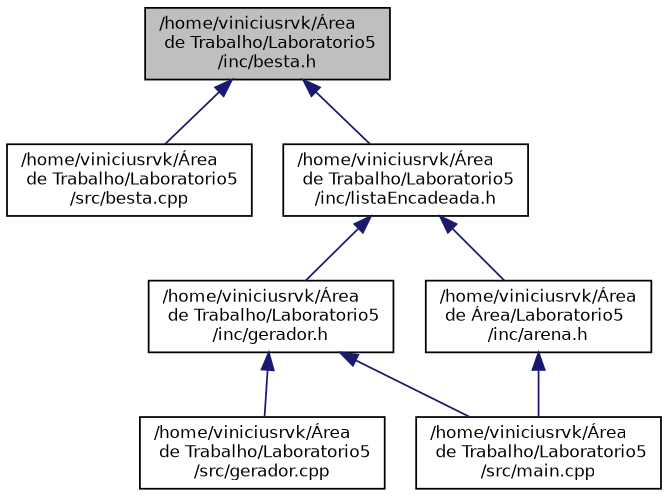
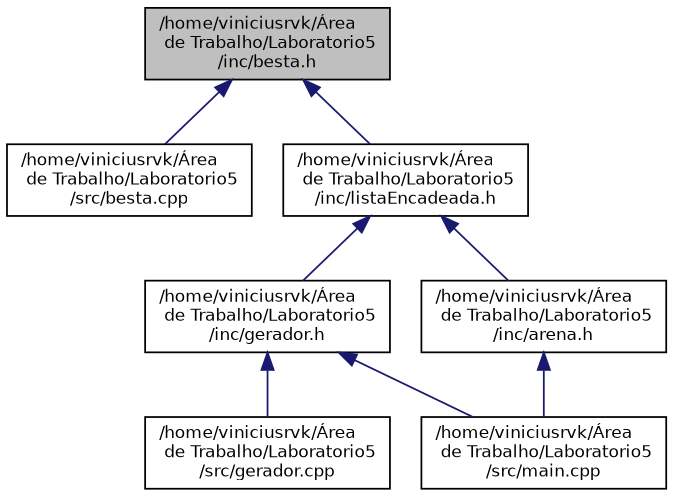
node "/home/viniciusrvk/Área de Área/Laboratorio5 /inc/arena.h": label "/home/viniciusrvk/Área de Área/Laboratorio5 /inc/arena.h" -> "/home/viniciusrvk/Área de Trabalho/Laboratorio5 /inc/arena.h"
